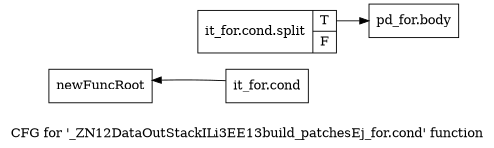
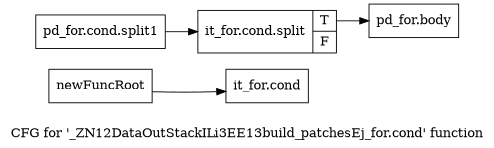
node "pd_for.cond.split1": added
edge "it_for.cond" -> "newFuncRoot": reversed
